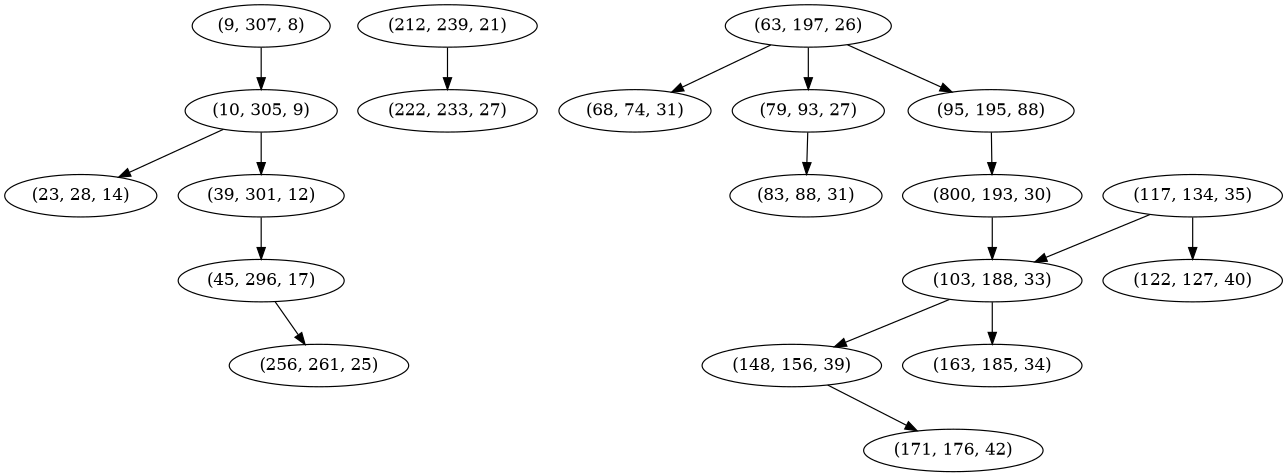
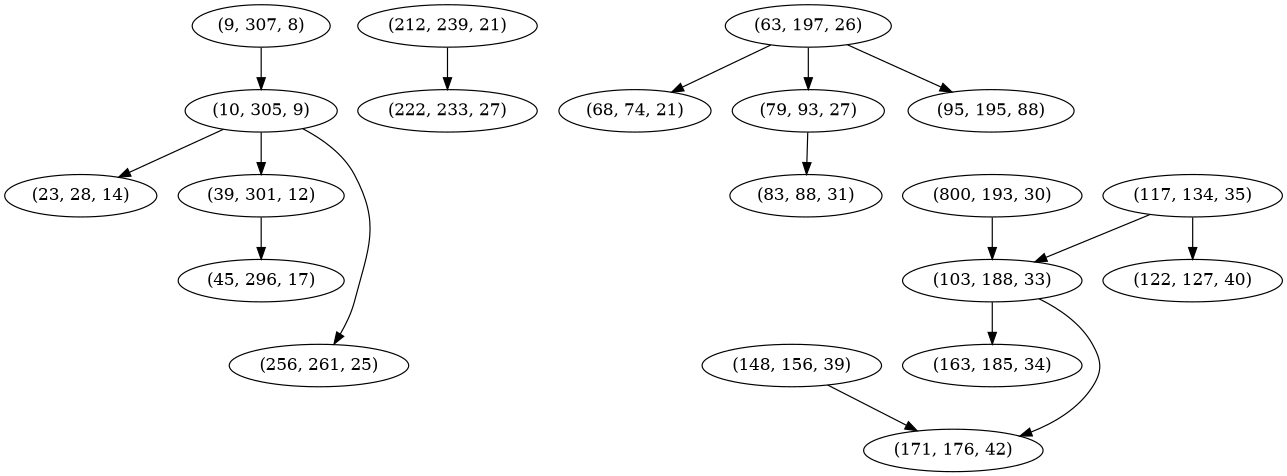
node "(68, 74, 31)": label "(68, 74, 31)" -> "(68, 74, 21)"
edge "(95, 195, 88)" -> "(800, 193, 30)": removed
edge "(45, 296, 17)" -> "(256, 261, 25)": now "(10, 305, 9)" -> "(256, 261, 25)"
edge "(103, 188, 33)" -> "(148, 156, 39)": now "(103, 188, 33)" -> "(171, 176, 42)"
